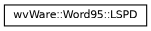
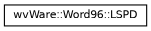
node "wvWare::Word95::LSPD": label "wvWare::Word95::LSPD" -> "wvWare::Word96::LSPD"
